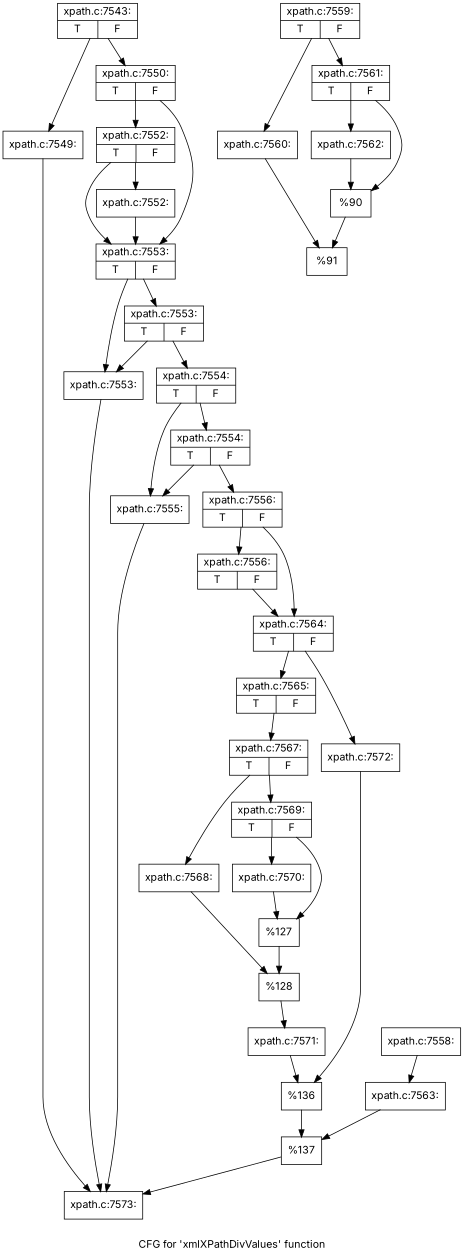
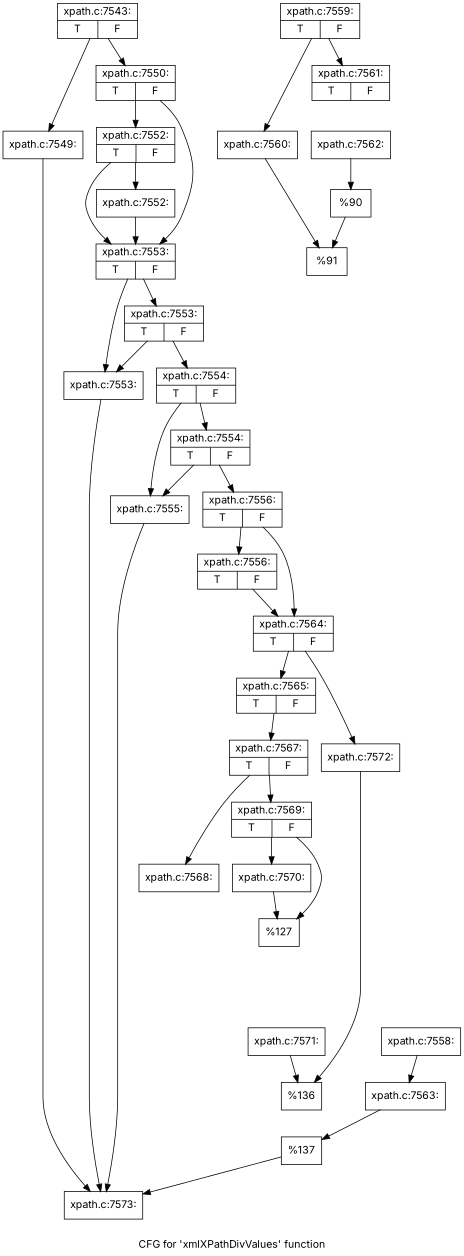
edge "xpath.c:7561:" -> "xpath.c:7562:": removed
edge "xpath.c:7561:" -> "%90": removed
node "%128": removed
edge "%136" -> "%137": removed
